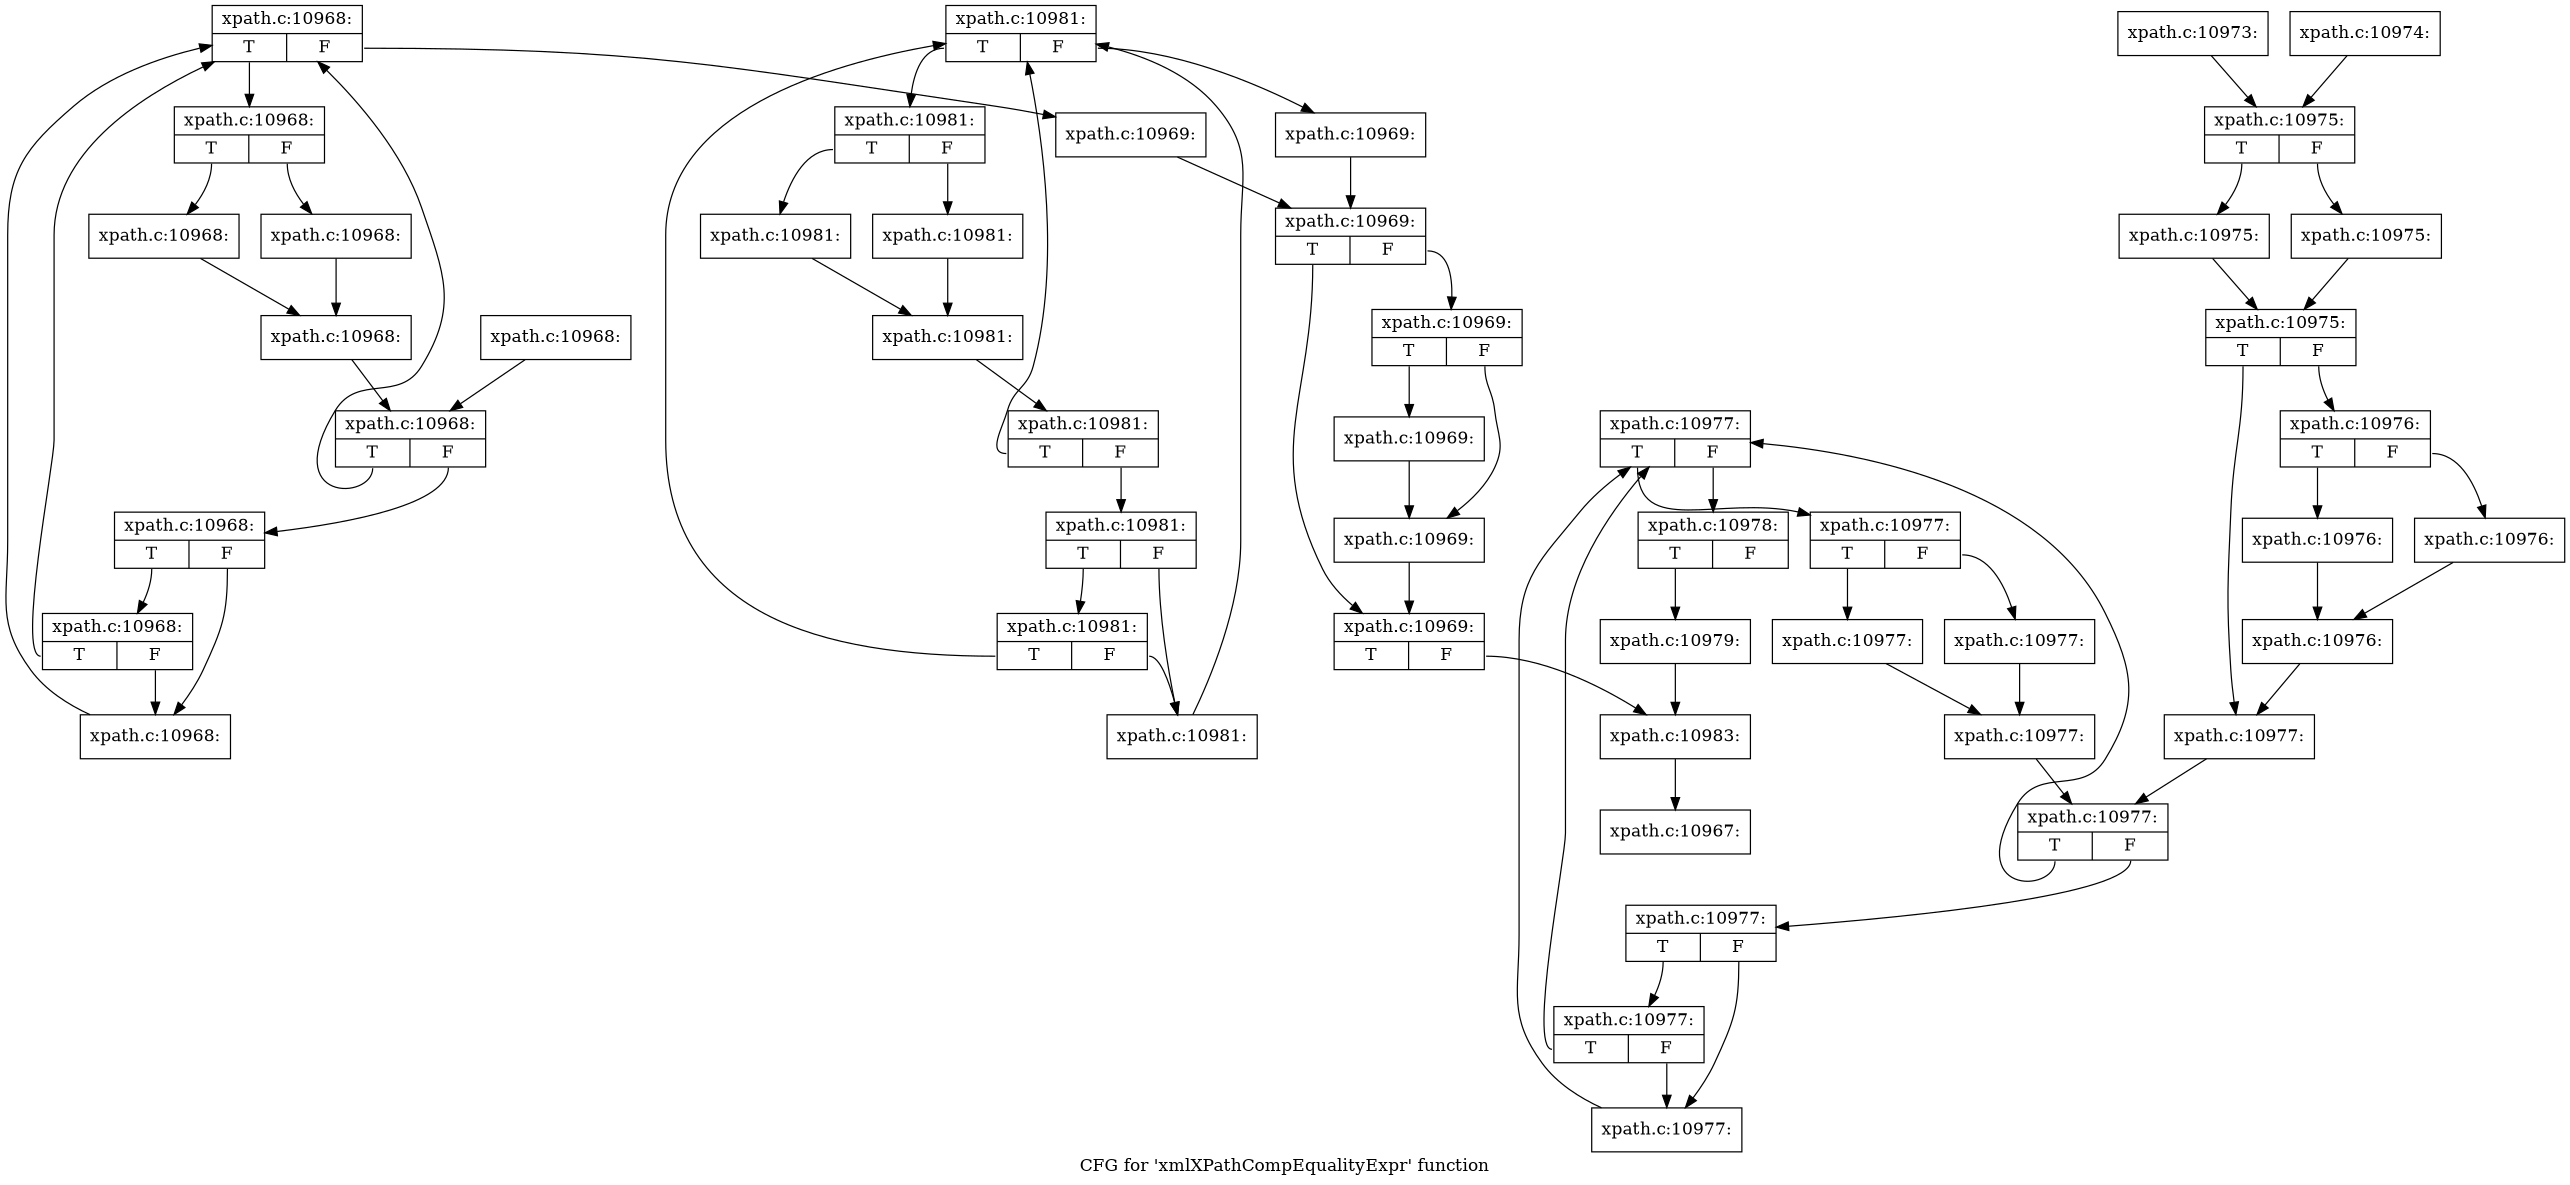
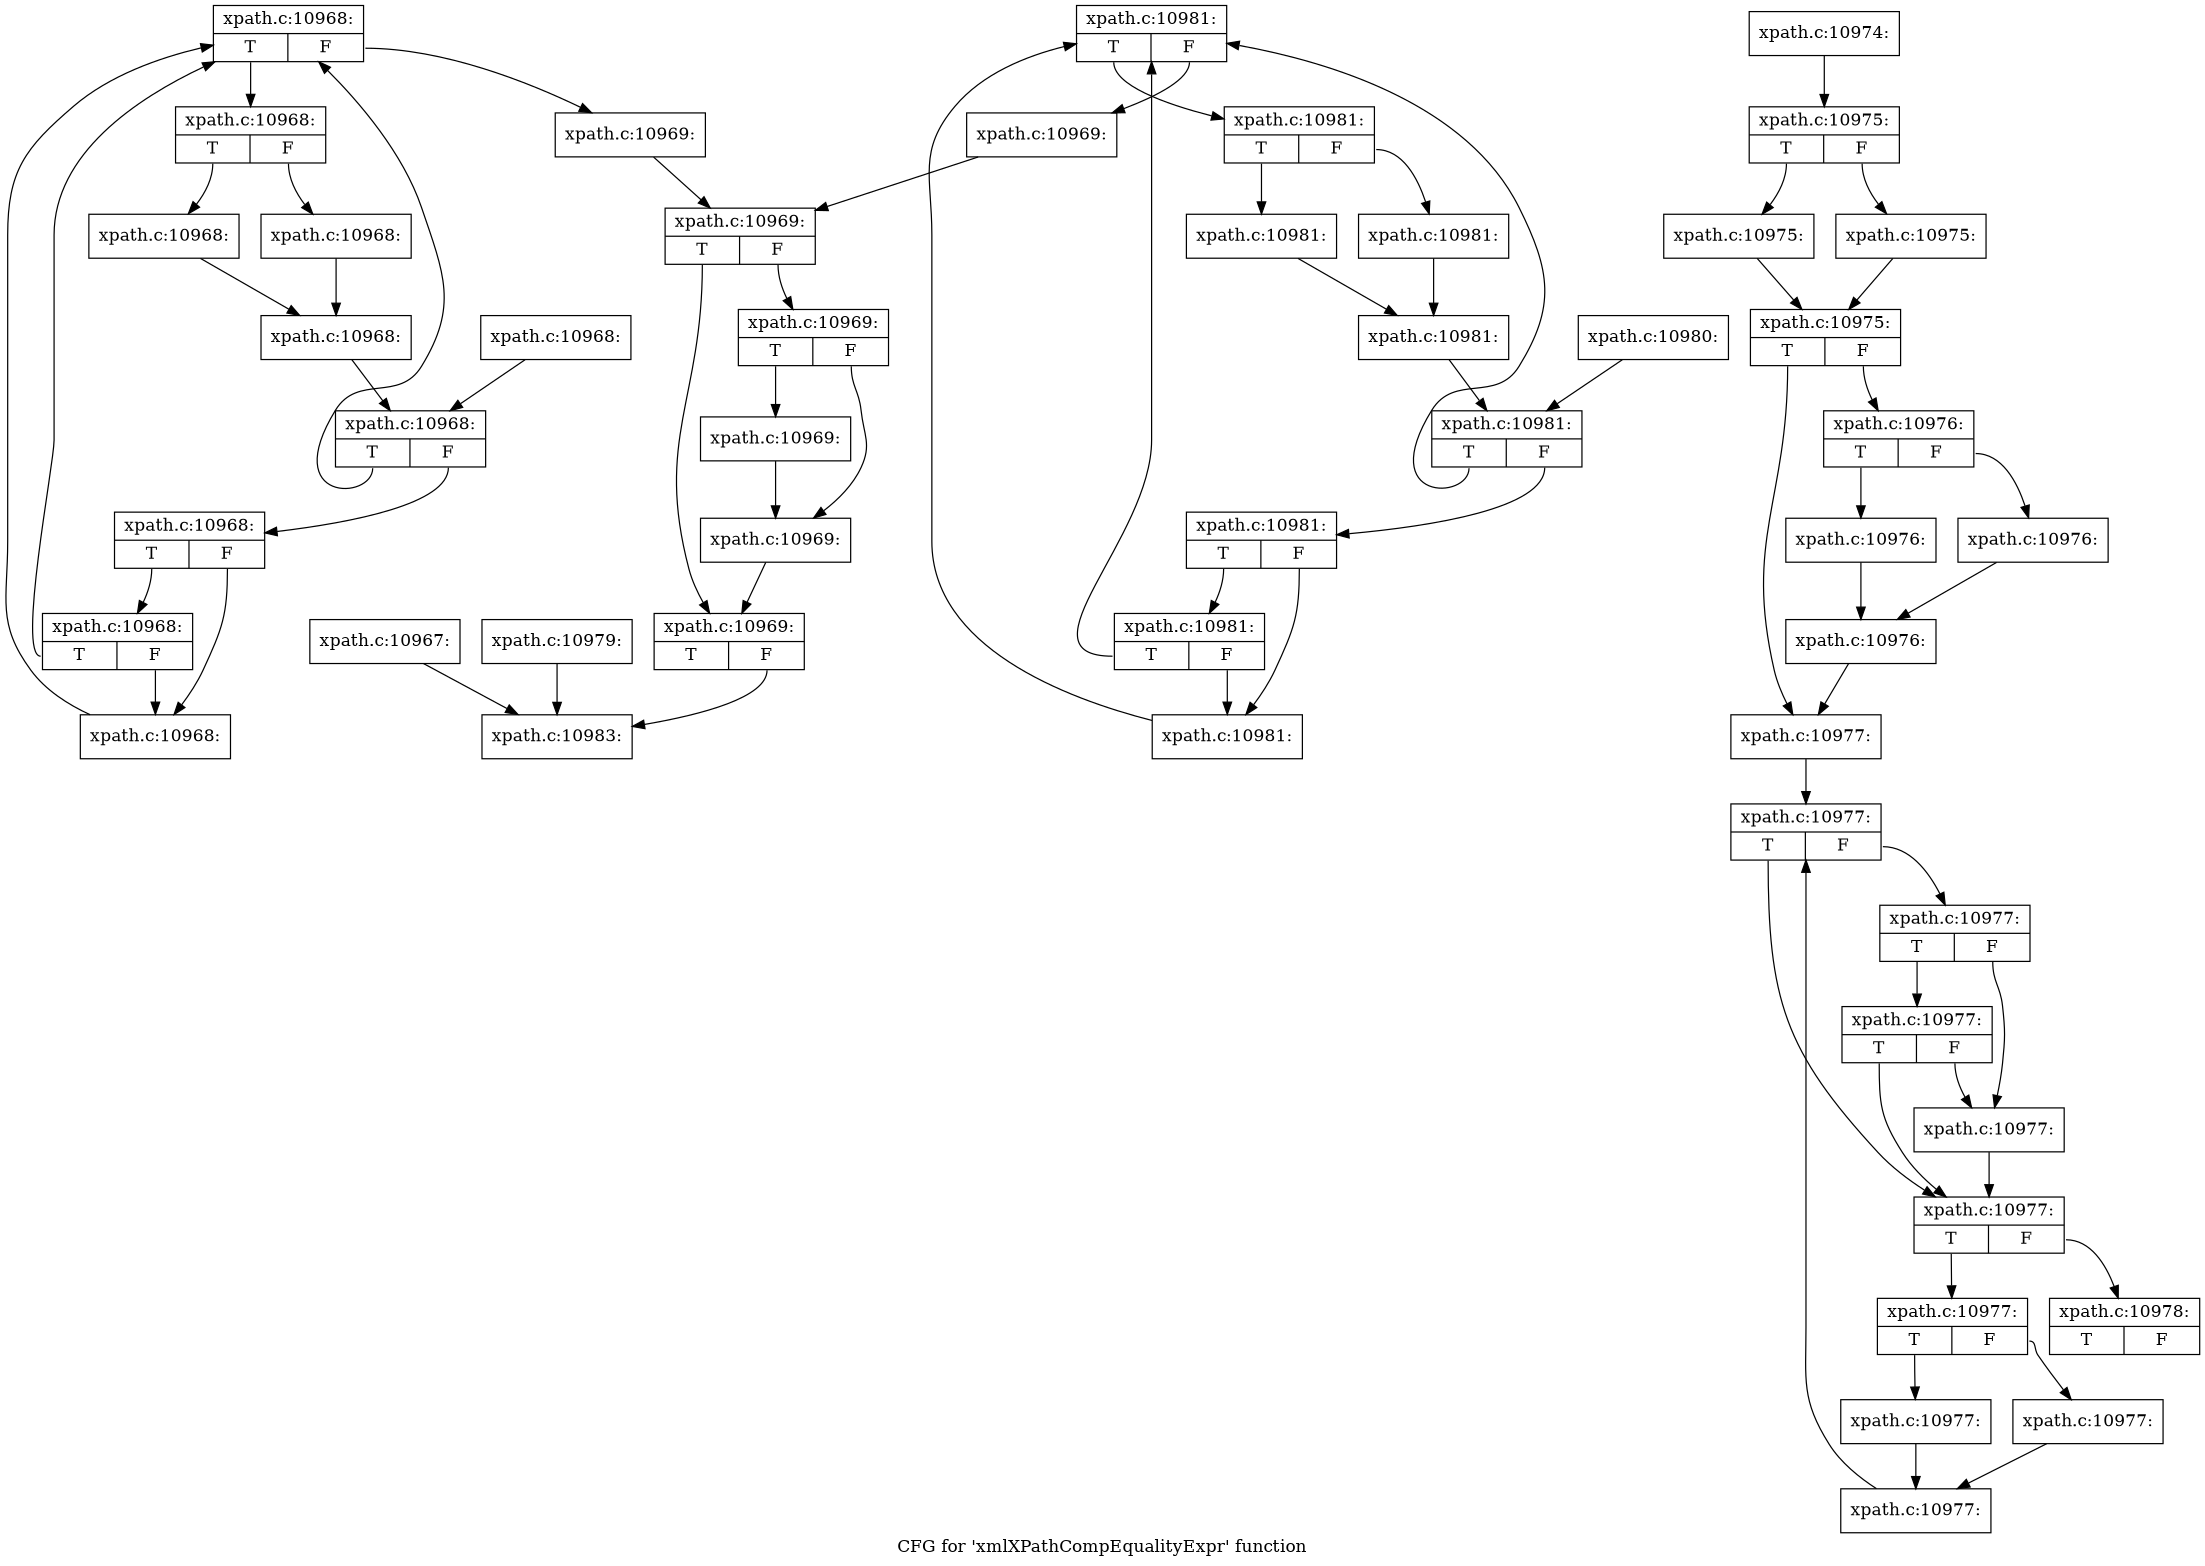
node "xpath.c:10973:": removed
node "xpath.c:10980:": added
edge "xpath.c:10978:" -> "xpath.c:10979:": removed
edge "xpath.c:10983:" -> "xpath.c:10967:": reversed
